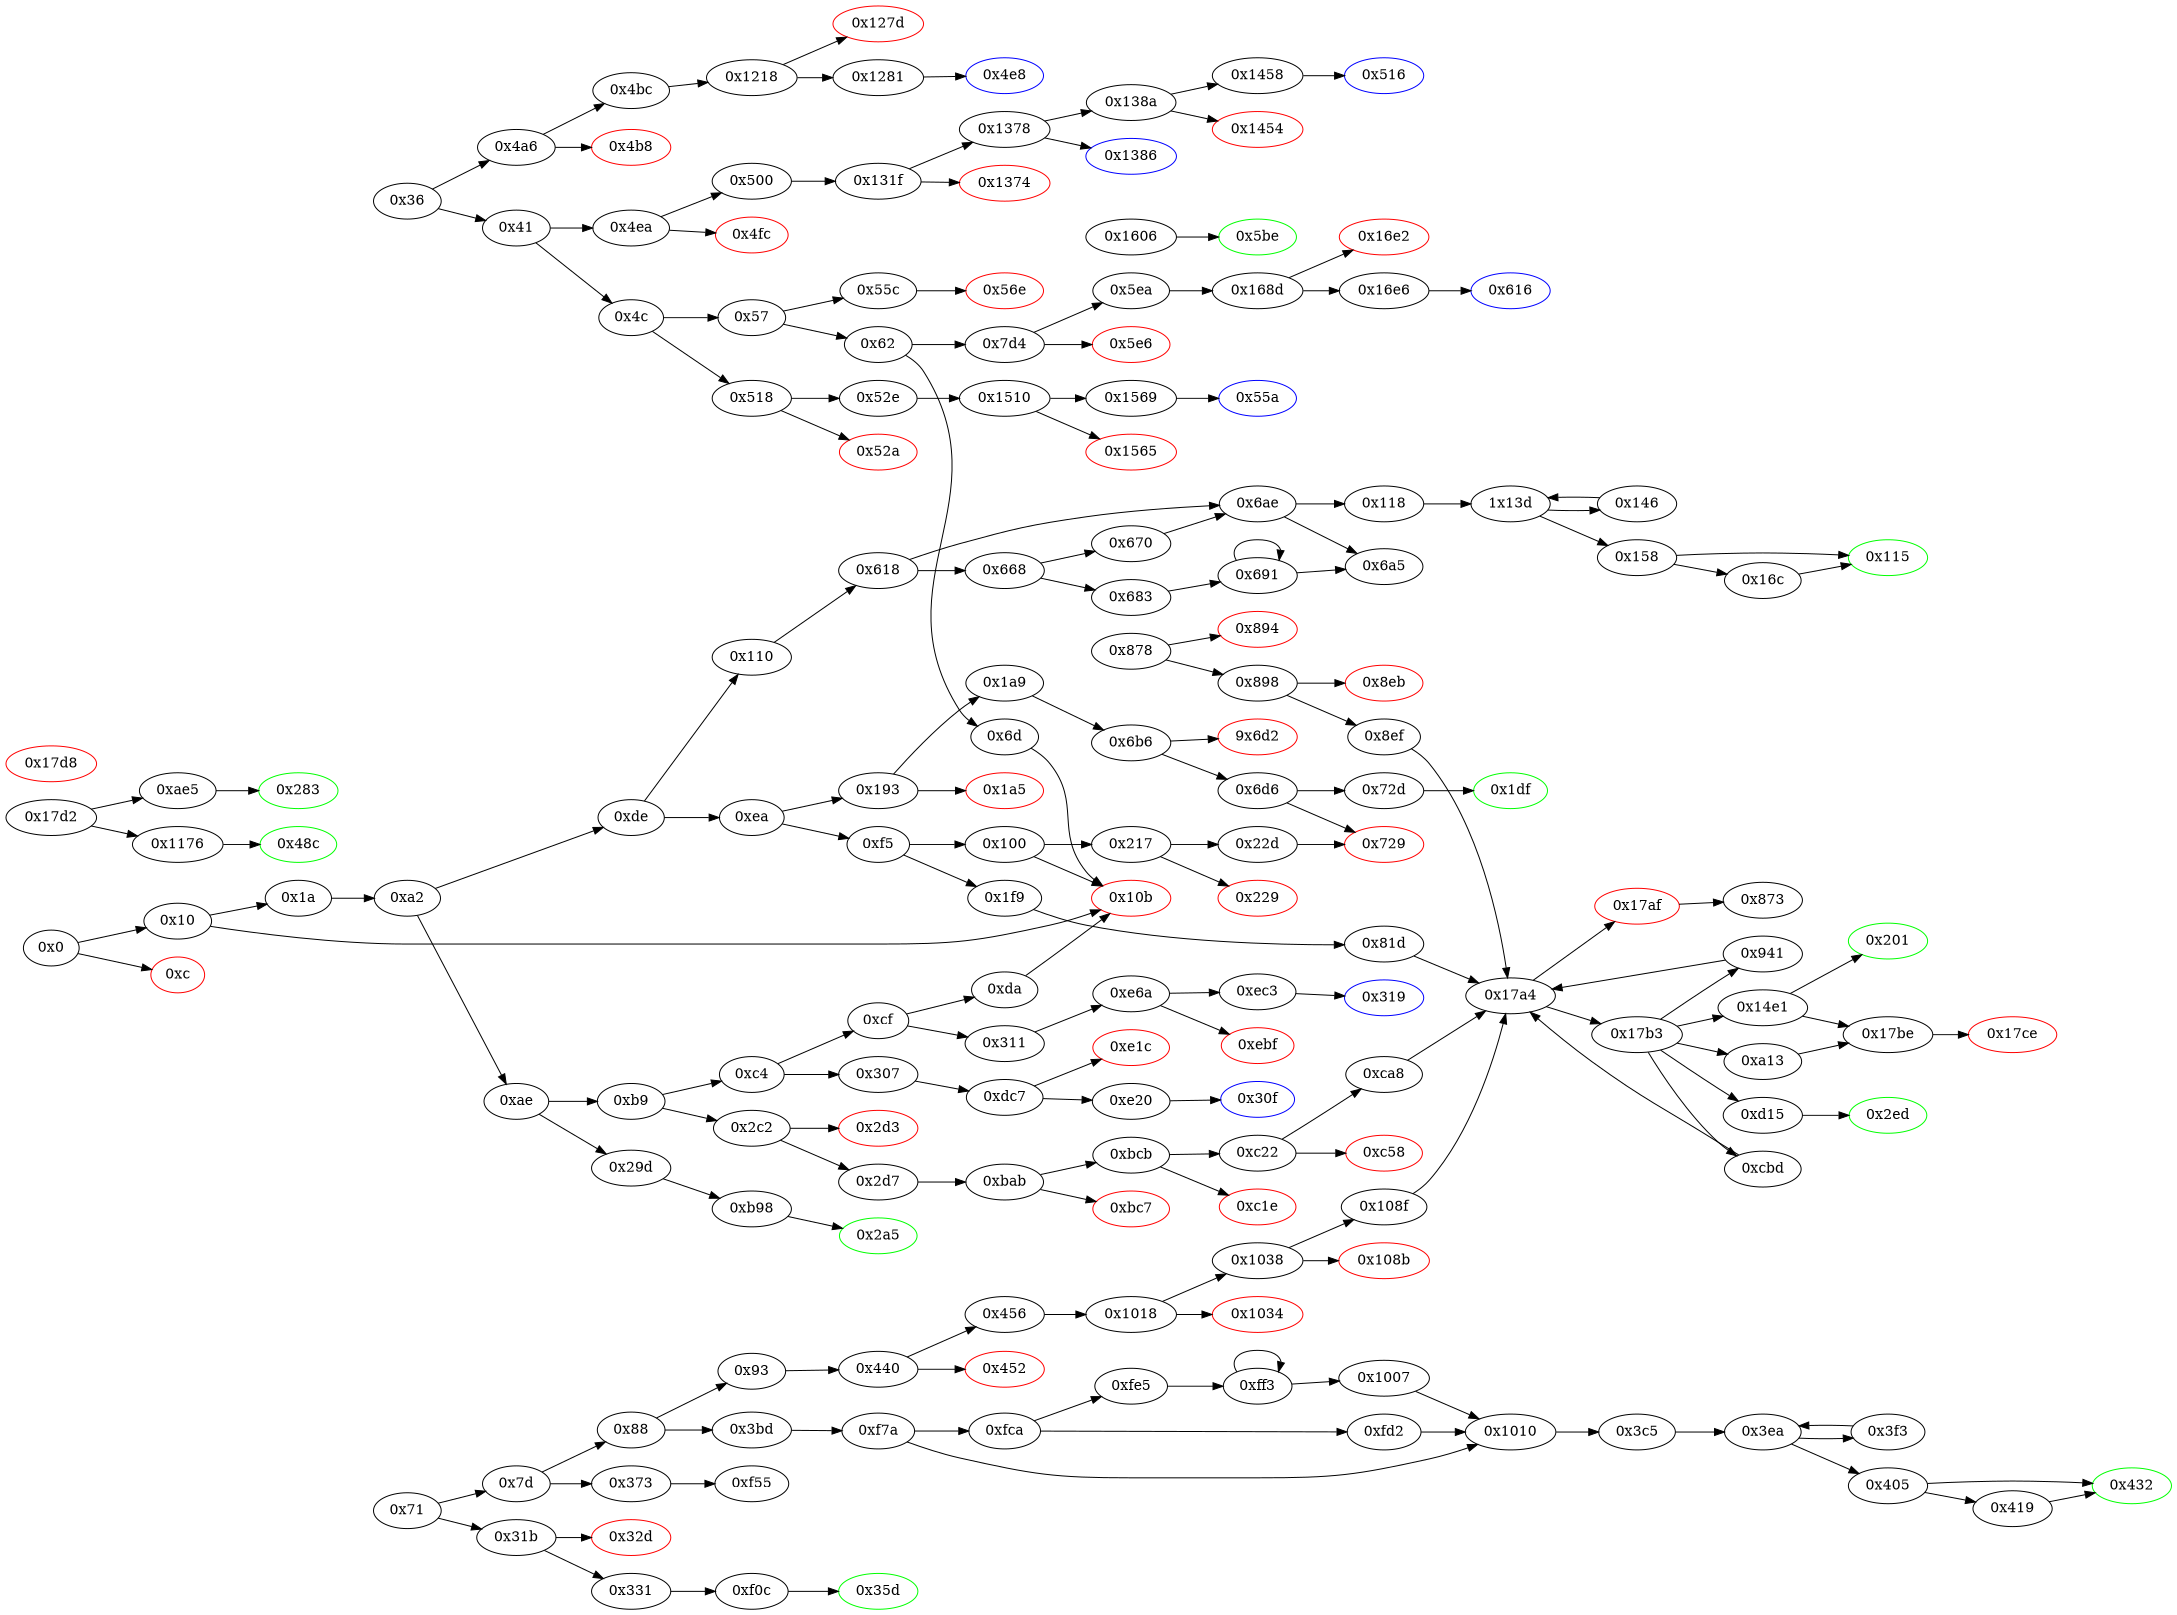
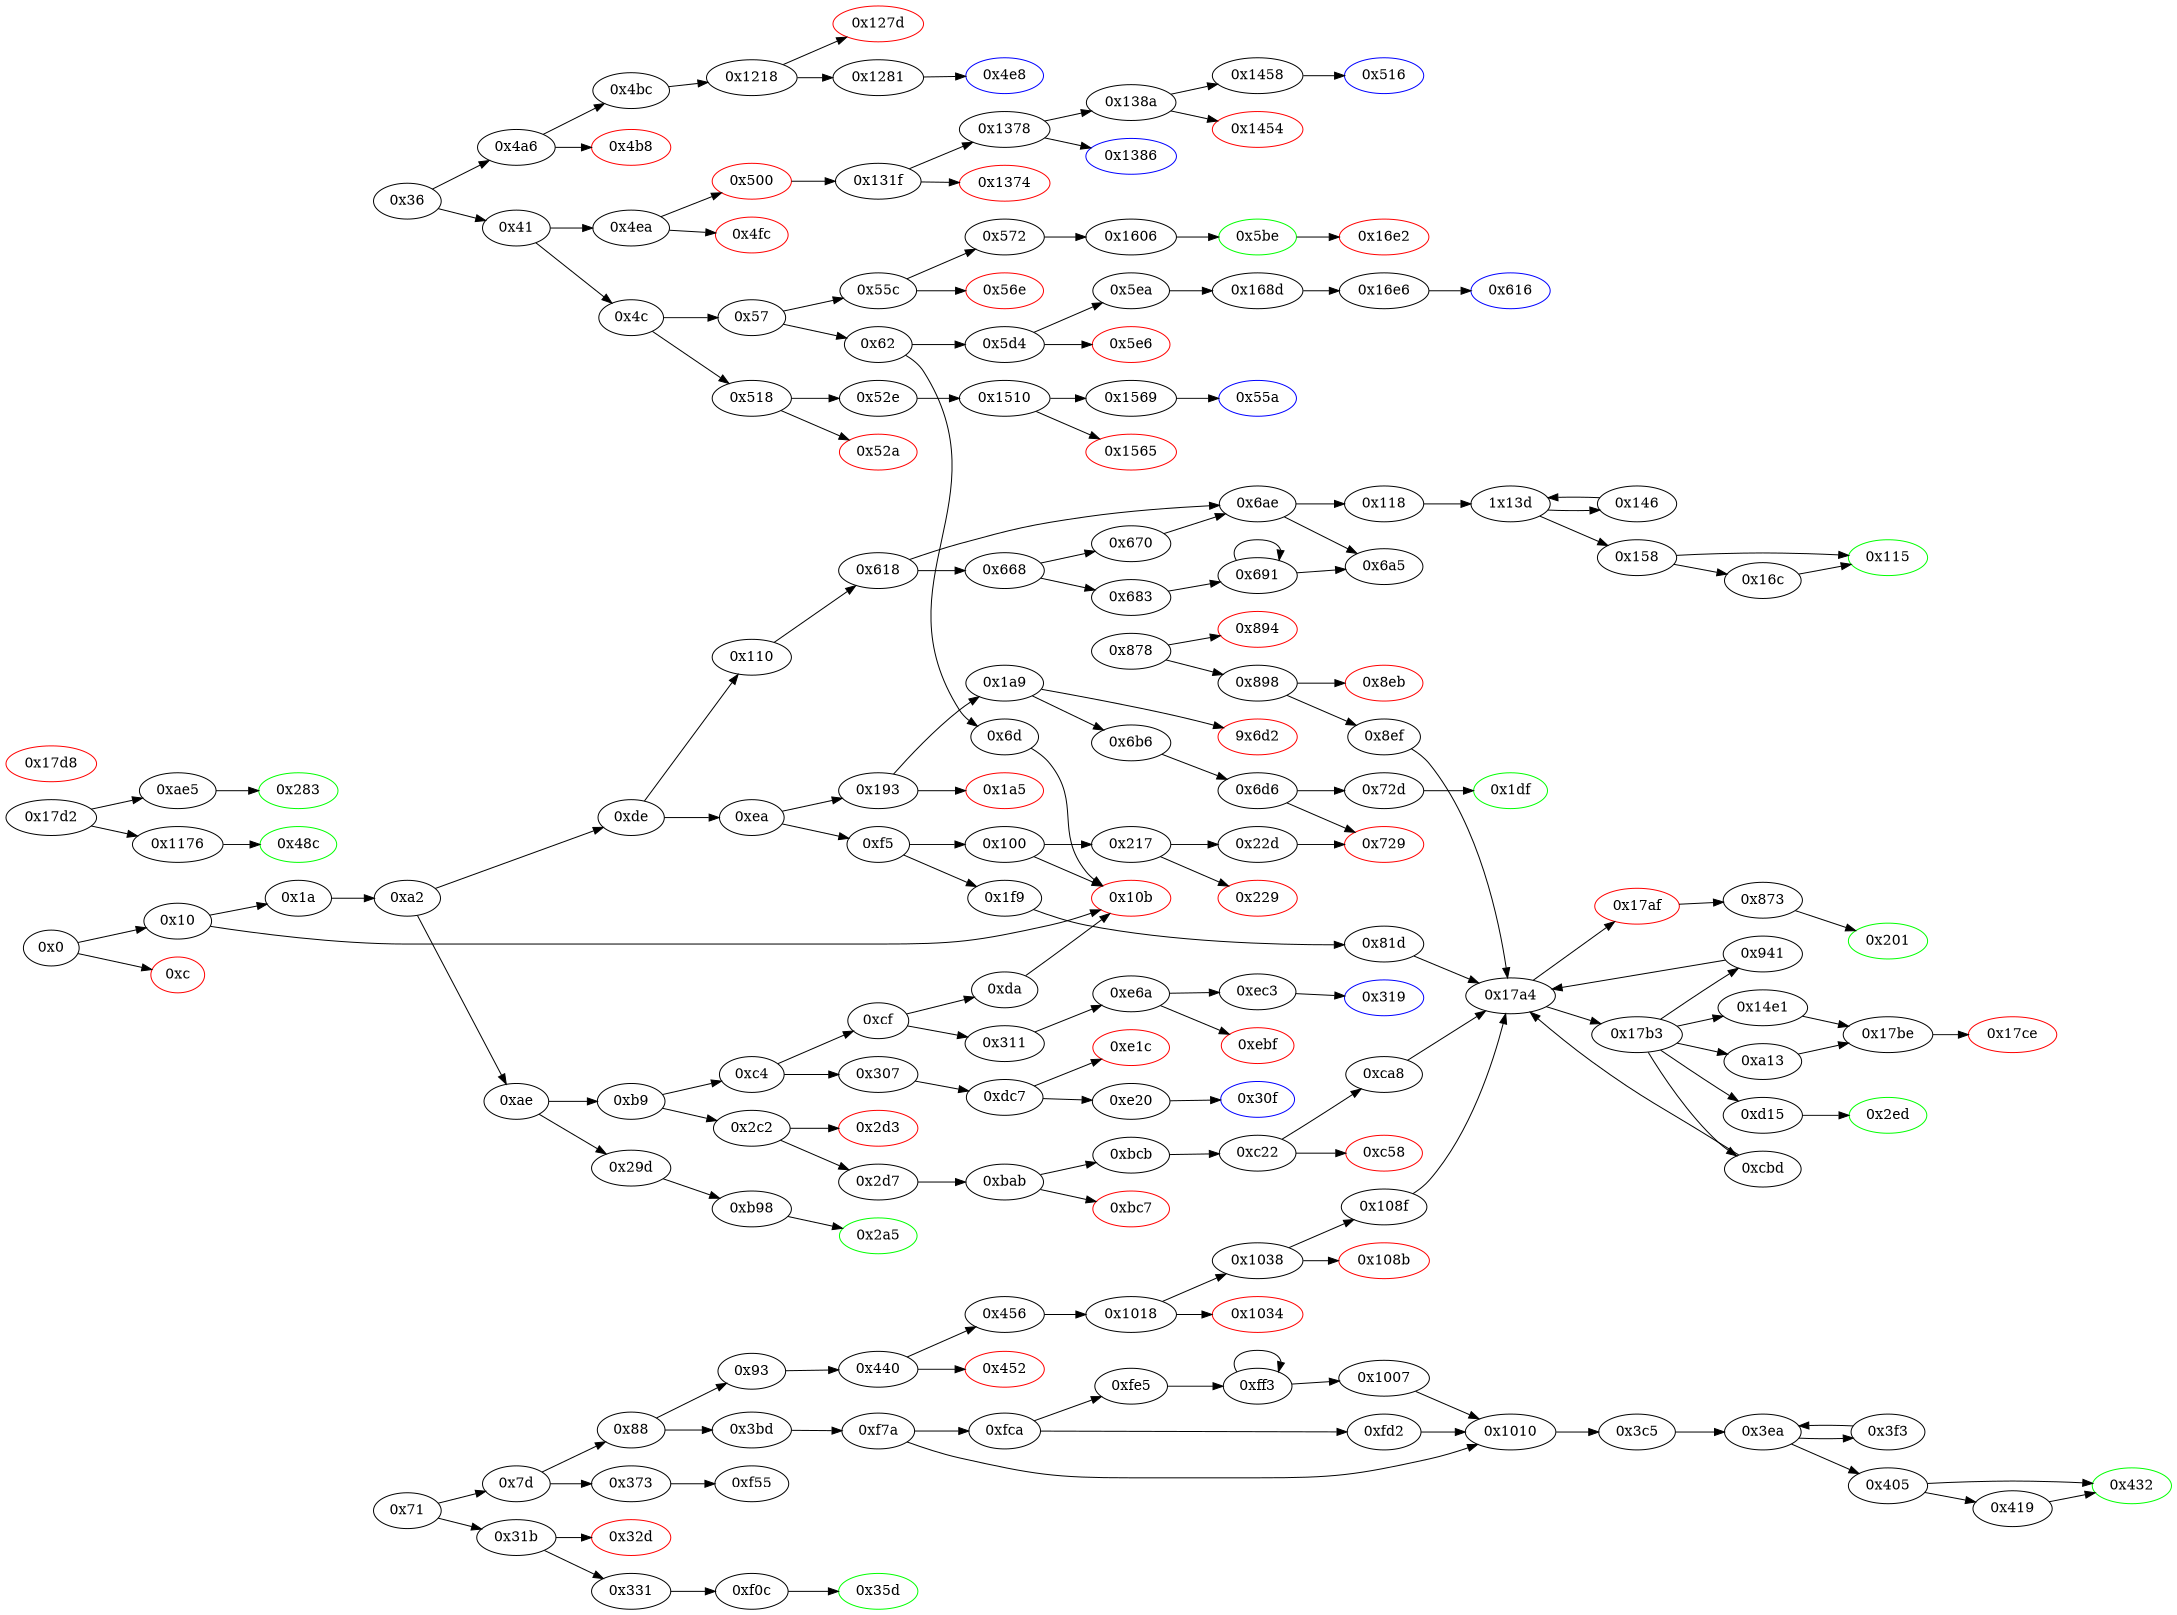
node "0x500": color black -> red
node "0x572": added
edge "0x168d" -> "0x16e2": now "0x5be" -> "0x16e2"
node "0x7d4": label "0x7d4" -> "0x5d4"
edge "0x6b6" -> "9x6d2": now "0x1a9" -> "9x6d2"
edge "0x14e1" -> "0x201": now "0x873" -> "0x201"
node "0xc1e": removed
